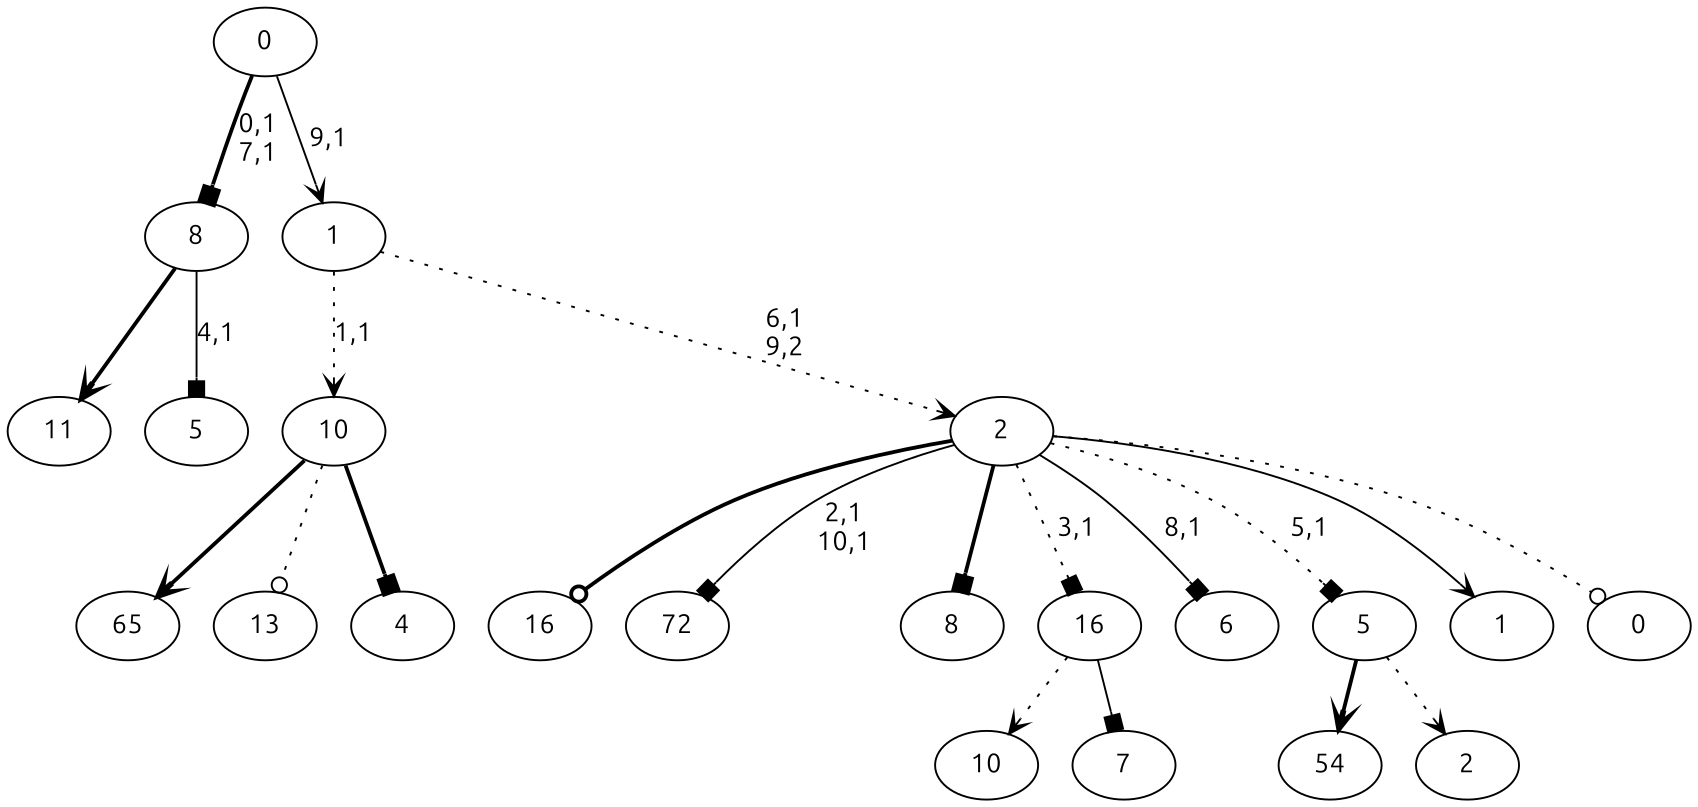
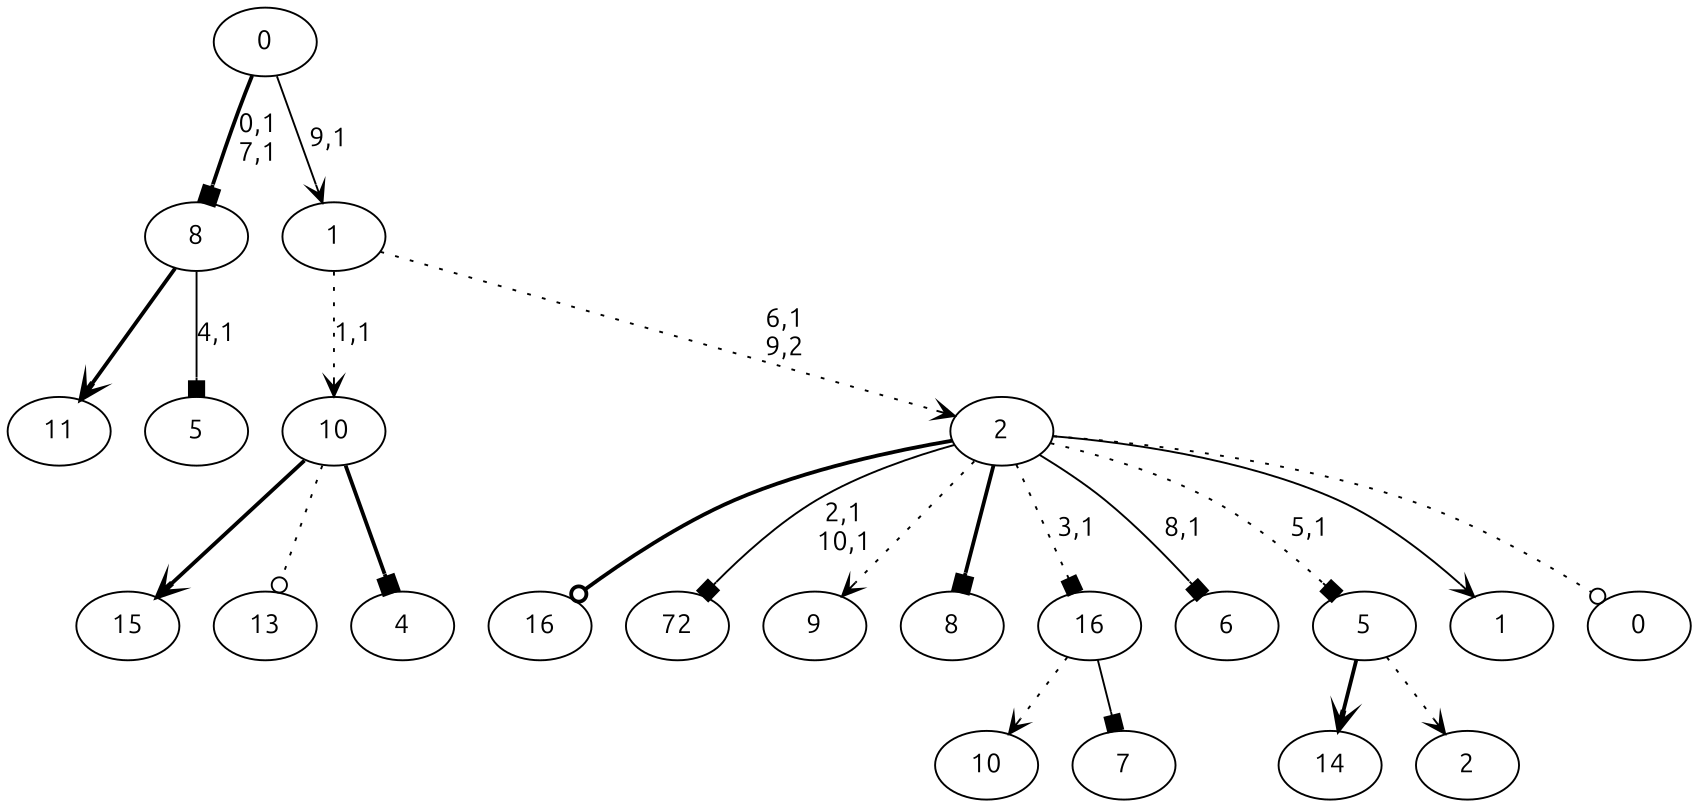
node "65": label "65" -> "15"
node "9": added
node "54": label "54" -> "14"
